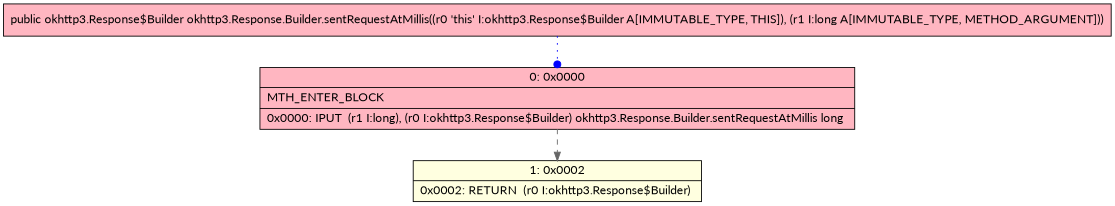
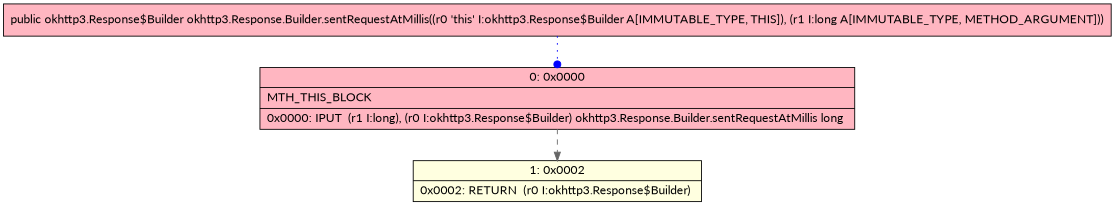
node "0: 0x0000": text "MTH_ENTER_BLOCK" -> "MTH_THIS_BLOCK"
